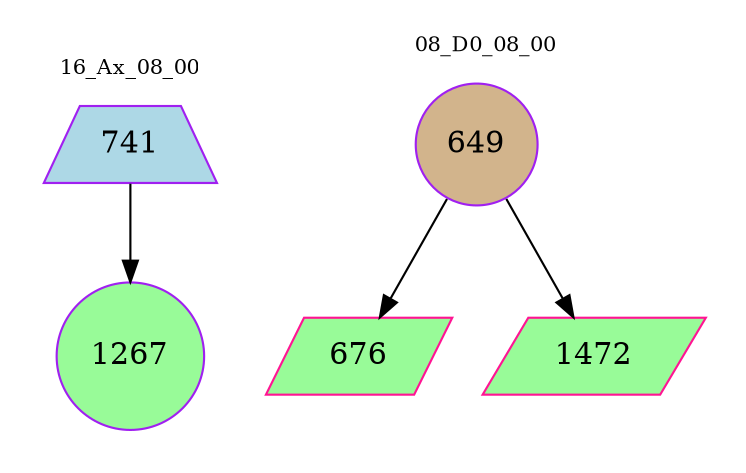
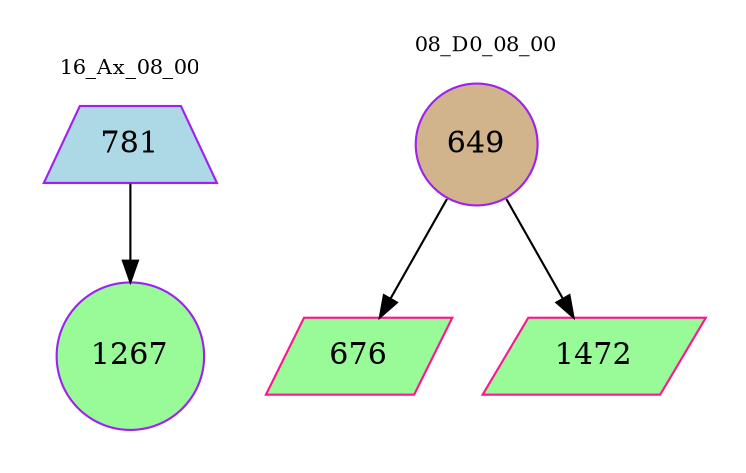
node "741": label "741" -> "781"
